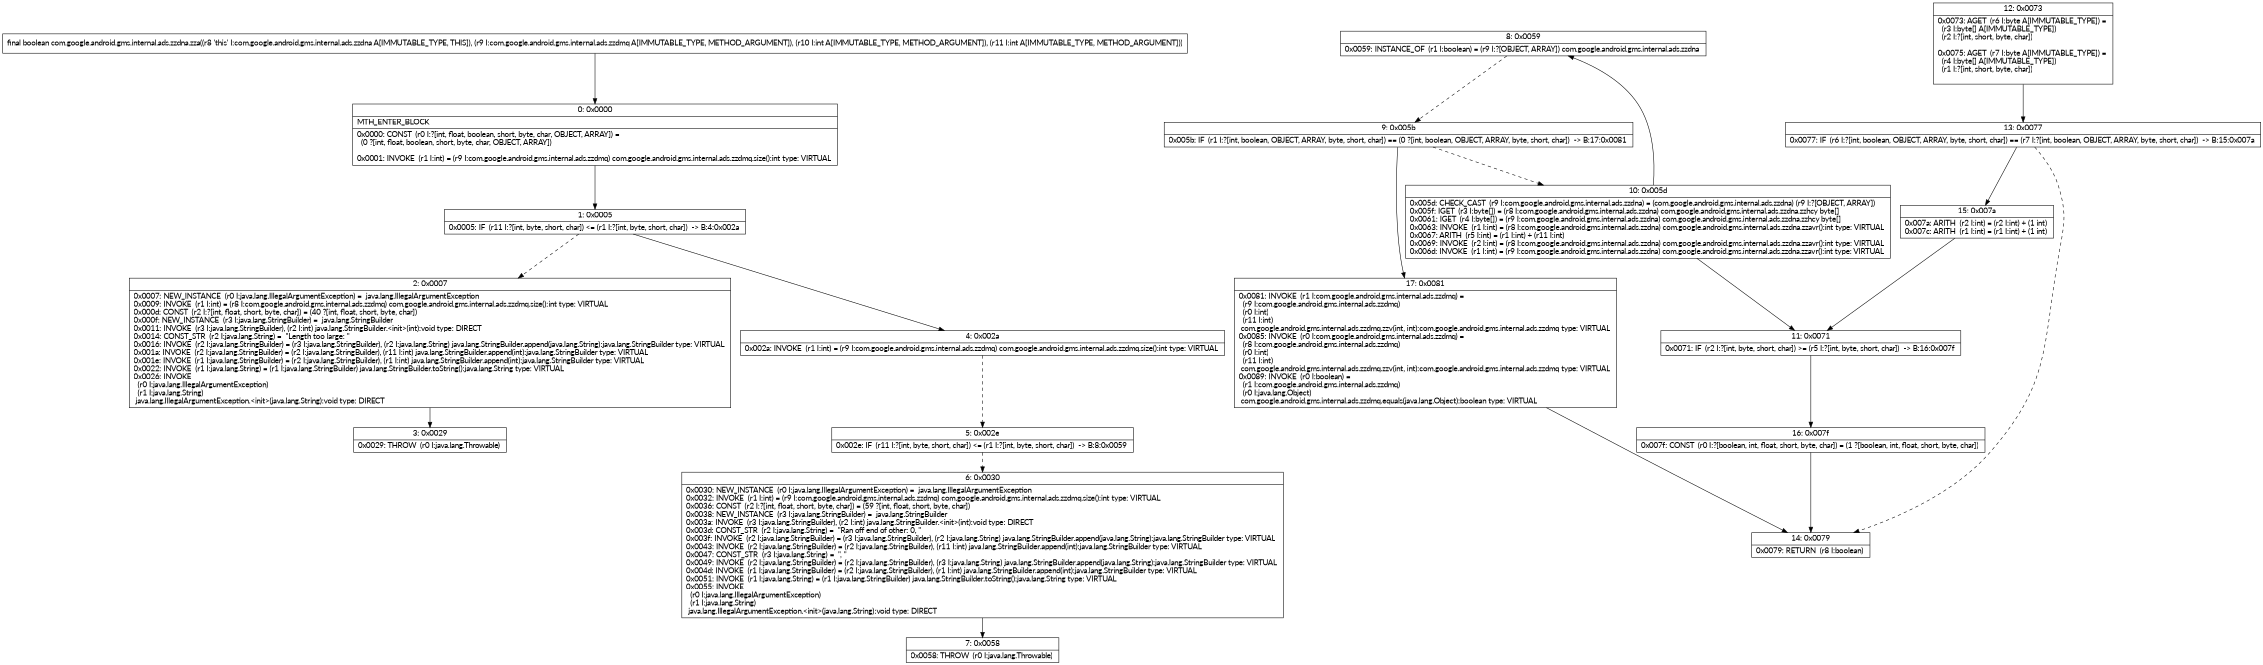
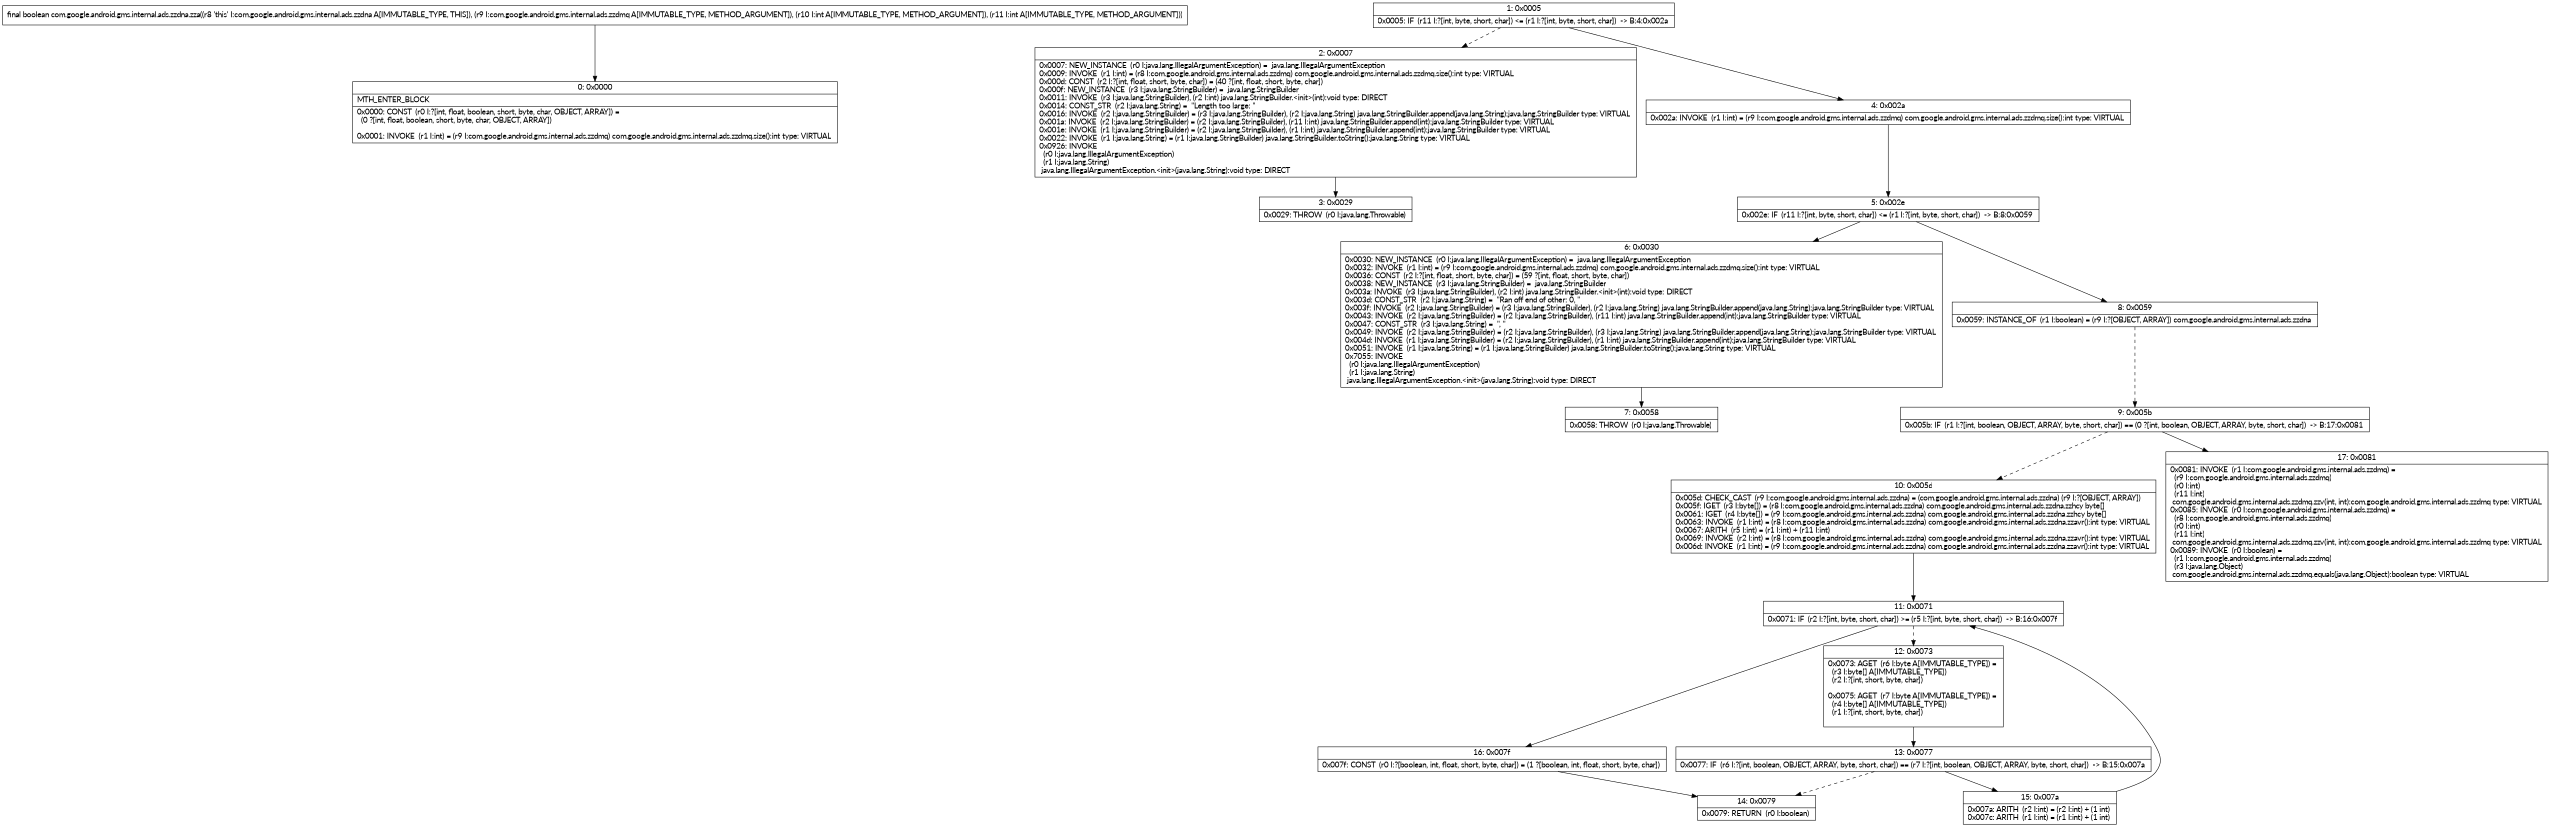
edge "10: 0x005d" -> "8: 0x0059": now "5: 0x002e" -> "8: 0x0059"
edge "0: 0x0000" -> "1: 0x0005": removed
node "2: 0x0007": text "0x0026: INVOKE" -> "0x0926: INVOKE"
edge "4: 0x002a" -> "5: 0x002e": style dashed -> solid
node "17: 0x0081": text "(r0 I:java.lang.Object)" -> "(r3 I:java.lang.Object)"
edge "5: 0x002e" -> "6: 0x0030": style dashed -> solid
edge "17: 0x0081" -> "14: 0x0079": removed
node "14: 0x0079": text "0x0079: RETURN  (r8 I:boolean)" -> "0x0079: RETURN  (r0 I:boolean)"
node "6: 0x0030": text "0x0055: INVOKE" -> "0x7055: INVOKE"
edge "11: 0x0071" -> "12: 0x0073": added
